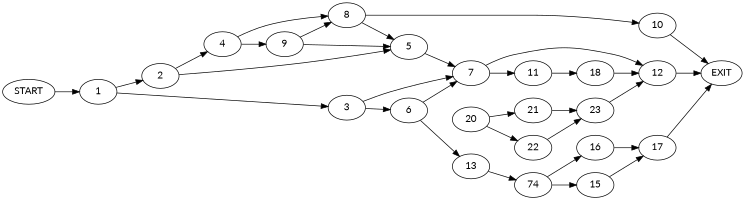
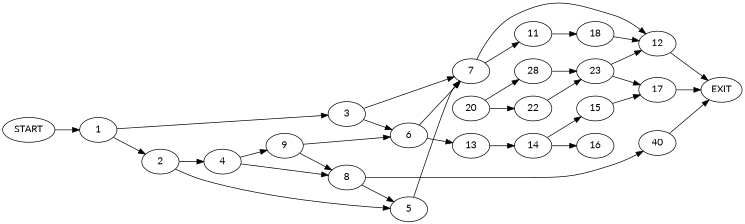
node "10": label "10" -> "40"
edge "9" -> "5": now "9" -> "6"
node "21": label "21" -> "28"
edge "16" -> "17": now "23" -> "17"
node "74": label "74" -> "14"
